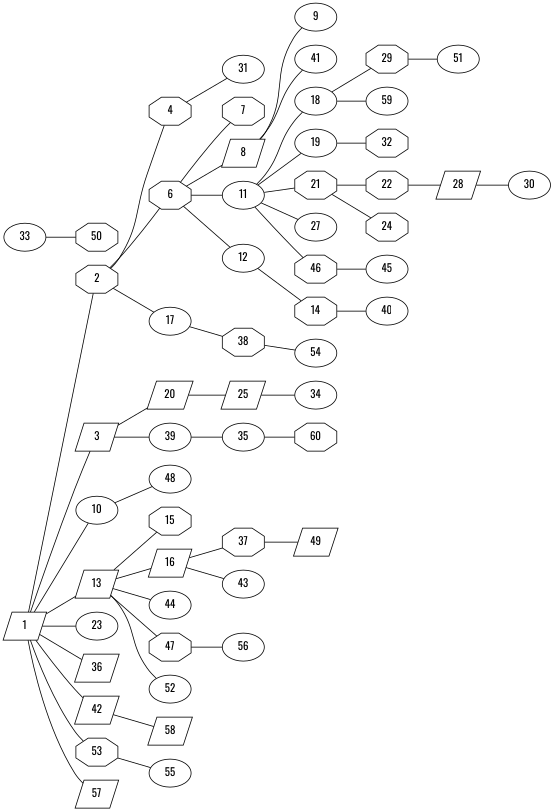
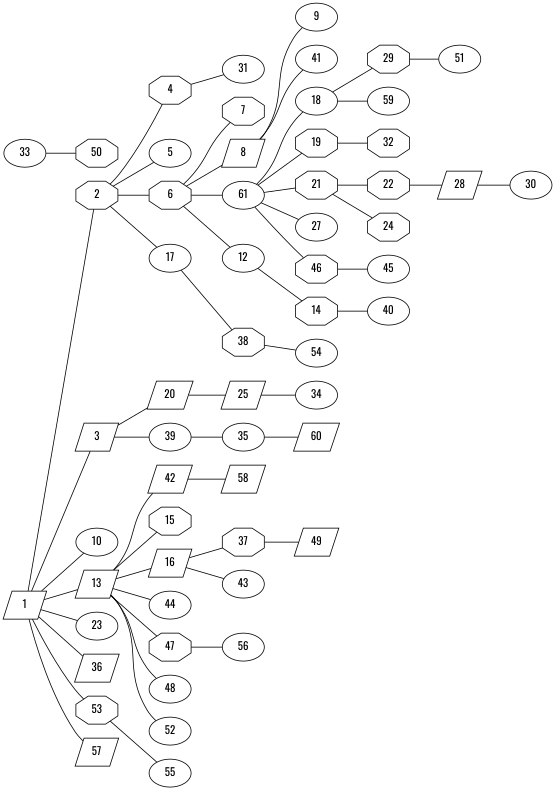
node "19": shape ellipse -> octagon
node "5": added
node "11": label "11" -> "61"
node "60": shape octagon -> parallelogram
edge "48" -- "10": now "48" -- "13"
edge "1" -- "42": now "13" -- "42"
